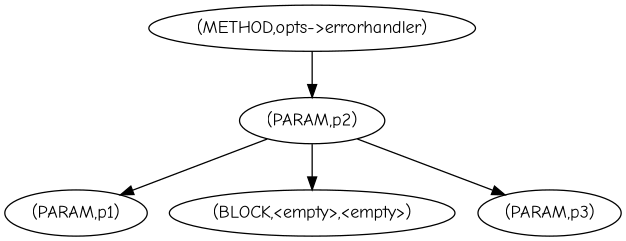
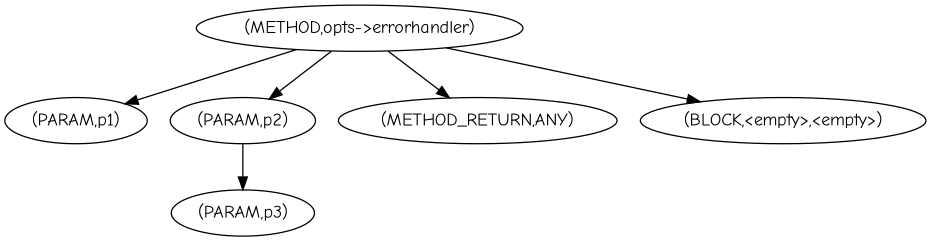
node "(METHOD_RETURN,ANY)": added
edge "(PARAM,p2)" -> "(BLOCK,<empty>,<empty>)": now "(METHOD,opts->errorhandler)" -> "(BLOCK,<empty>,<empty>)"
edge "(PARAM,p2)" -> "(PARAM,p1)": now "(METHOD,opts->errorhandler)" -> "(PARAM,p1)"
